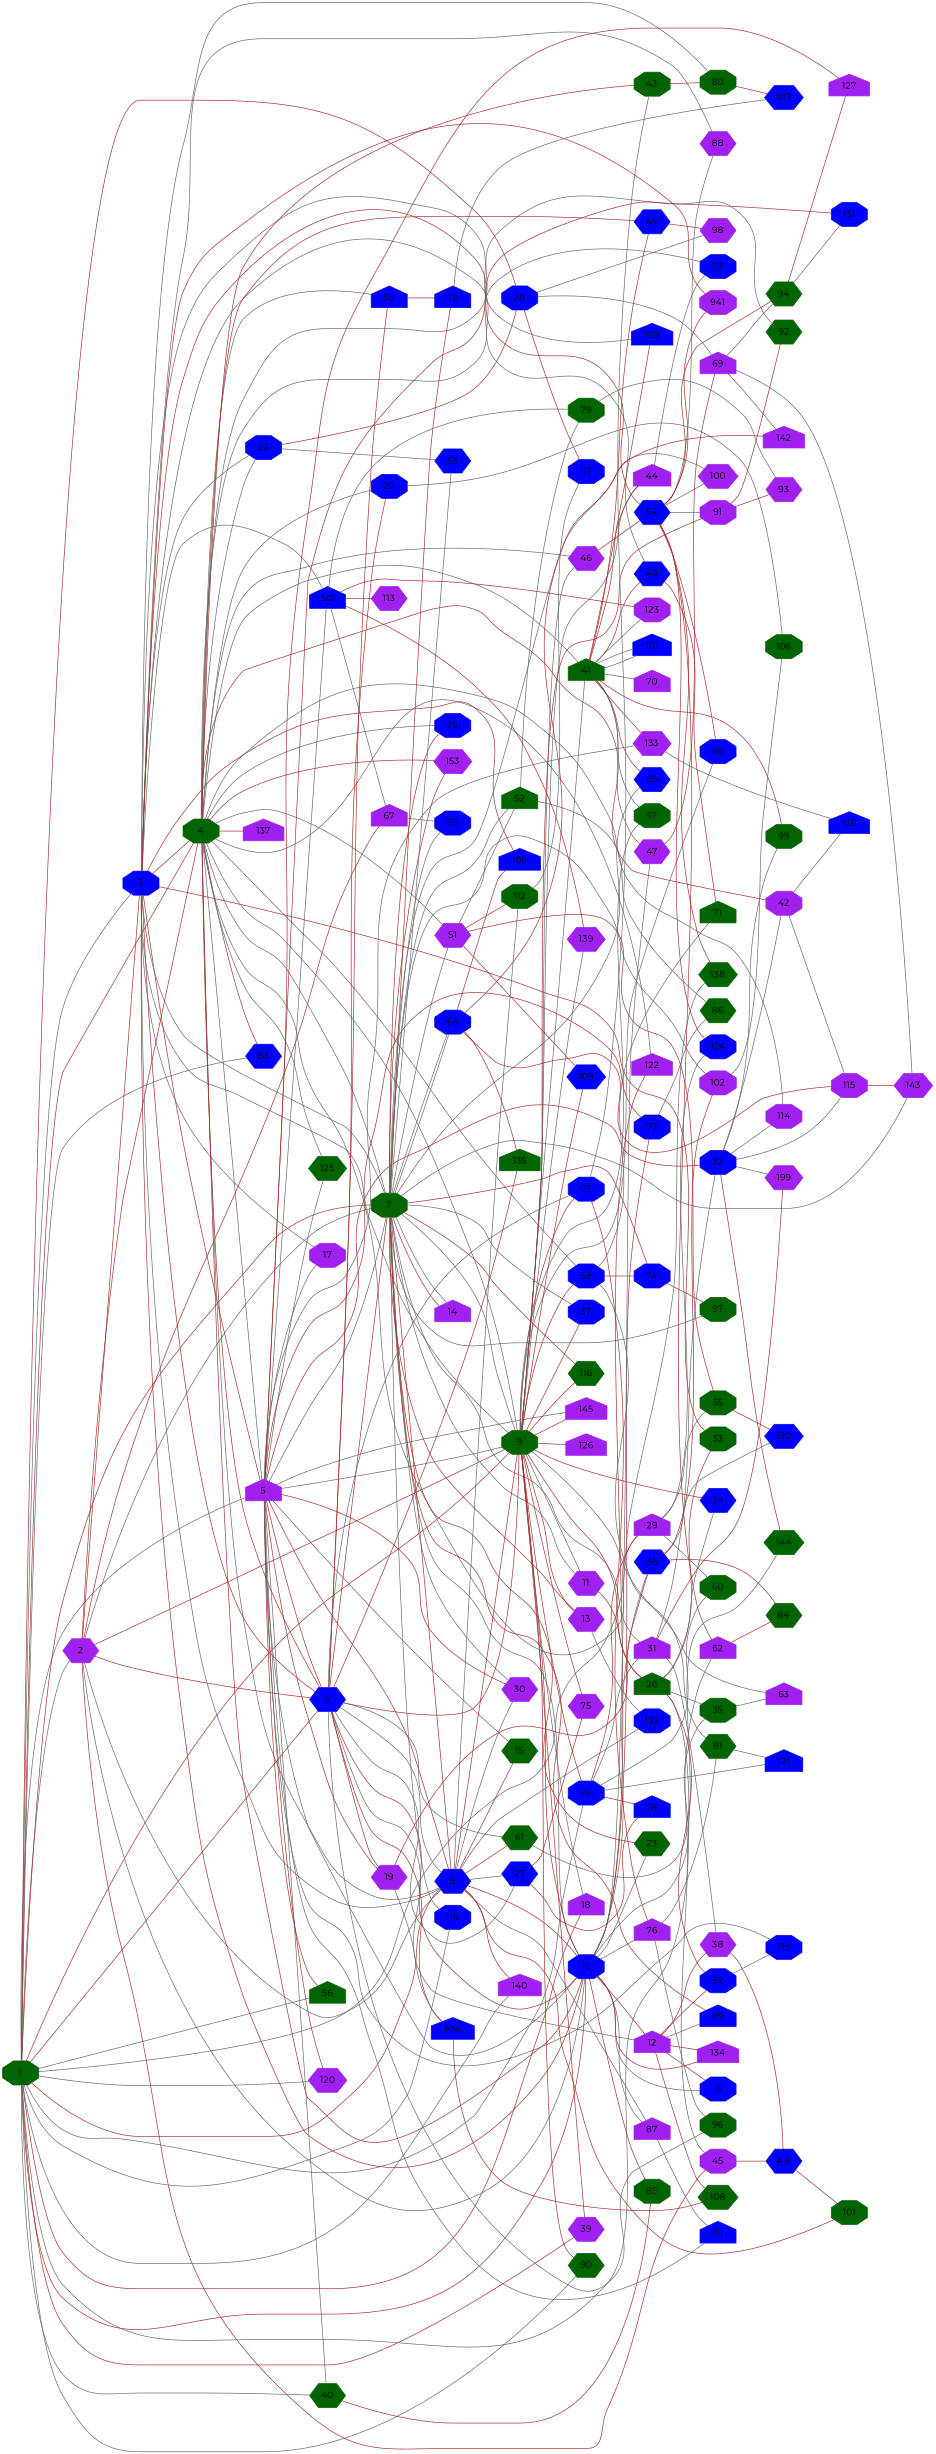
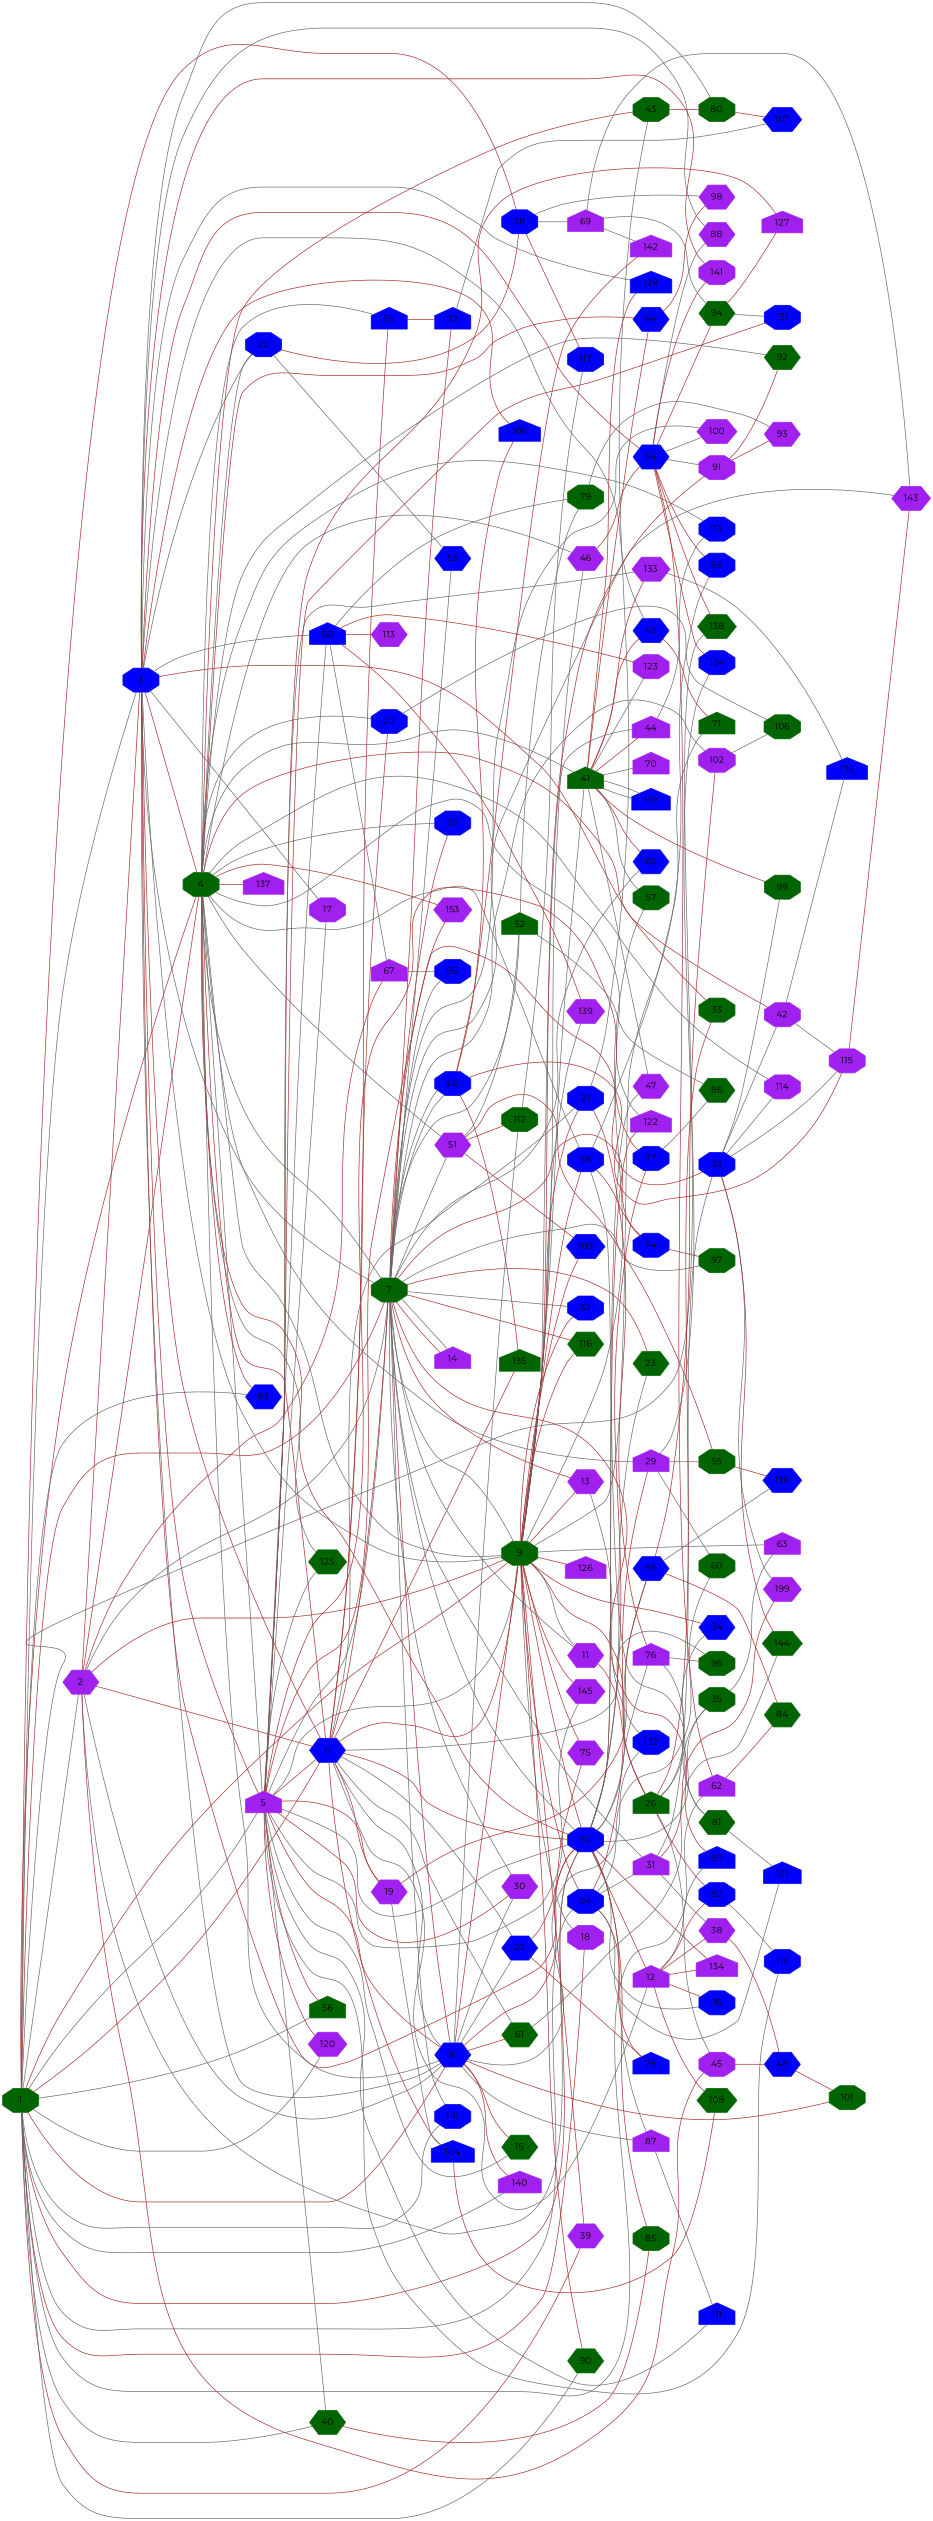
node "941": label "941" -> "141"
edge "69" -- "47": removed
node "145": shape house -> hexagon
node "18": shape house -> octagon
